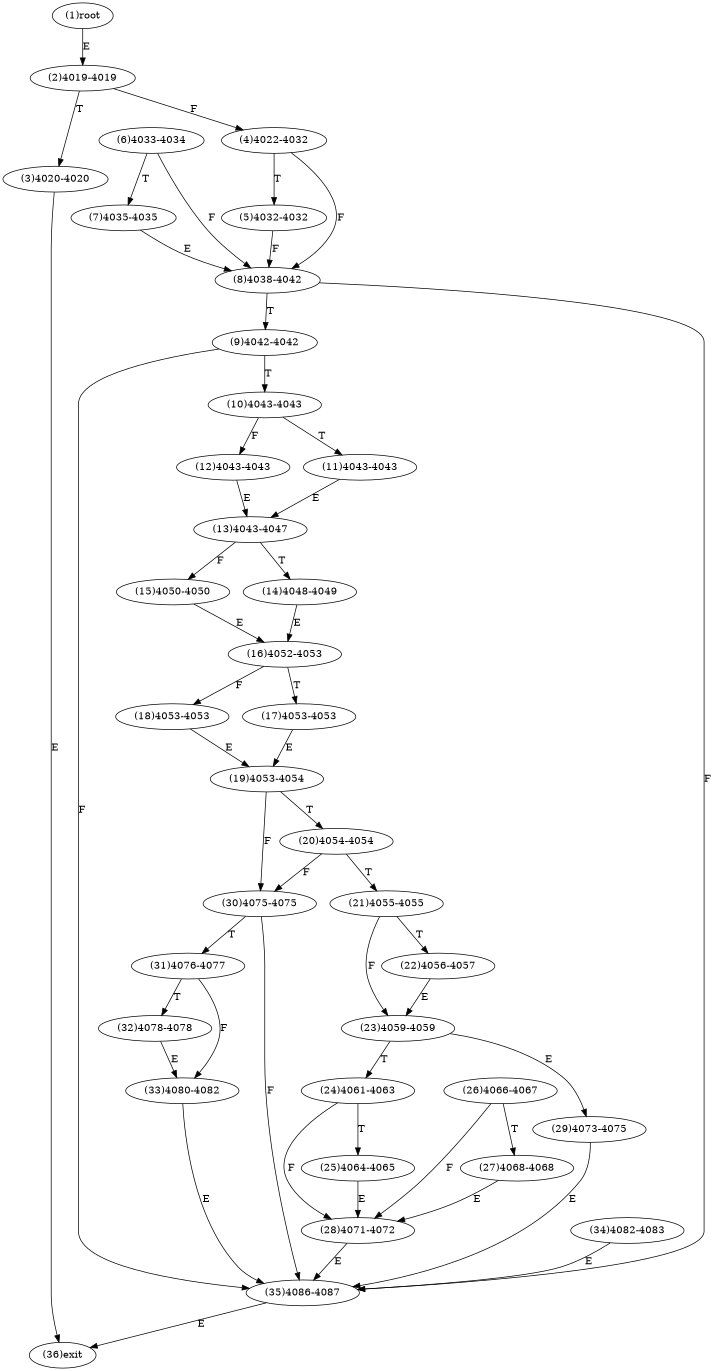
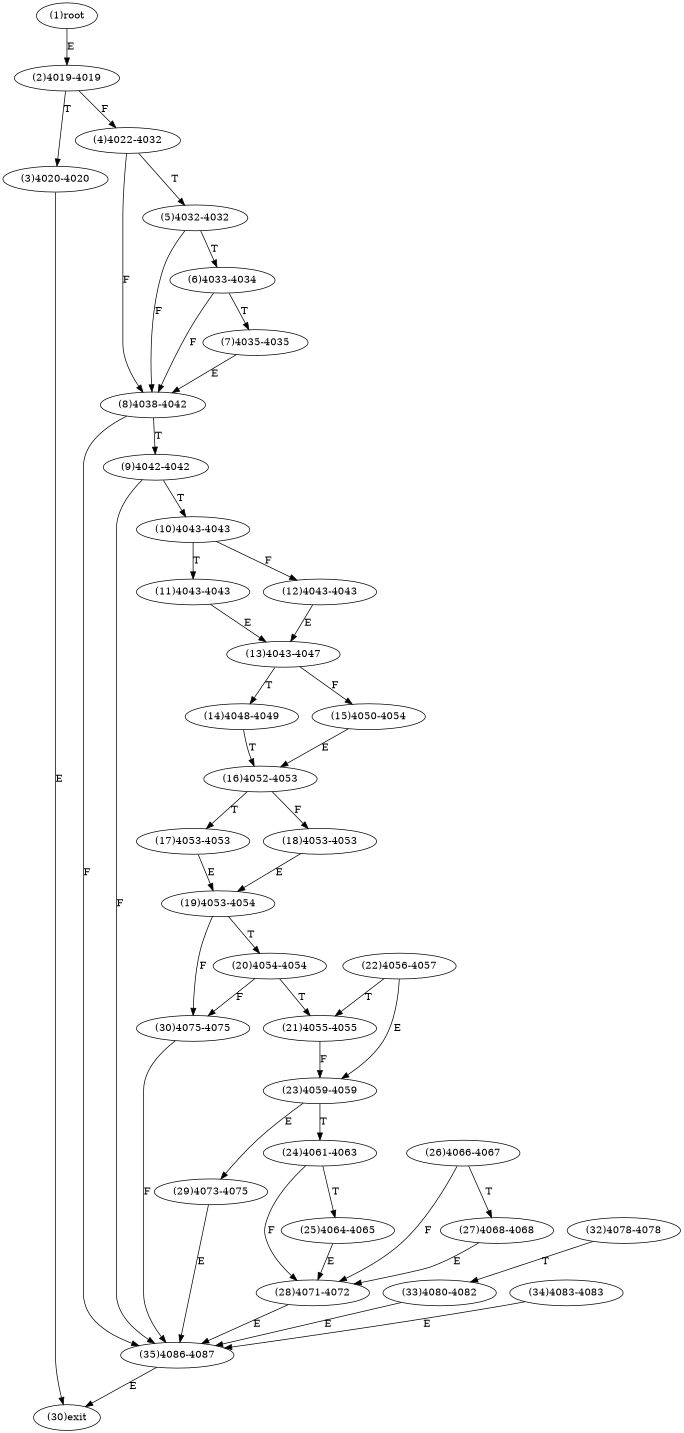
edge "(5)4032-4032" -> "(6)4033-4034": added, label "T"
node "(15)4050-4050": label "(15)4050-4050" -> "(15)4050-4054"
edge "(14)4048-4049" -> "(16)4052-4053": label "E" -> "T"
edge "(21)4055-4055" -> "(22)4056-4057": reversed
node "(31)4076-4077": removed
edge "(32)4078-4078" -> "(33)4080-4082": label "E" -> "T"
node "(34)4082-4083": label "(34)4082-4083" -> "(34)4083-4083"
node "(36)exit": label "(36)exit" -> "(30)exit"
